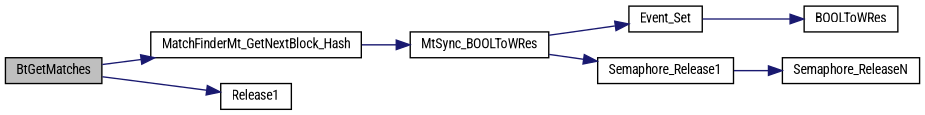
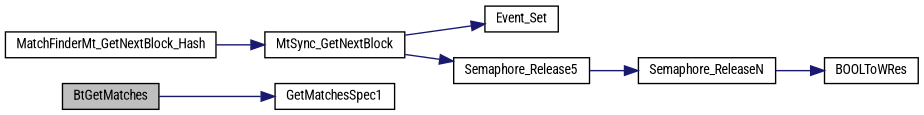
edge "Event_Set" -> "BOOLToWRes": now "Semaphore_ReleaseN" -> "BOOLToWRes"
node "MtSync_BOOLToWRes": label "MtSync_BOOLToWRes" -> "MtSync_GetNextBlock"
edge "BtGetMatches" -> "MatchFinderMt_GetNextBlock_Hash": removed
node "Semaphore_Release1": label "Semaphore_Release1" -> "Semaphore_Release5"
node "Release1": label "Release1" -> "GetMatchesSpec1"
